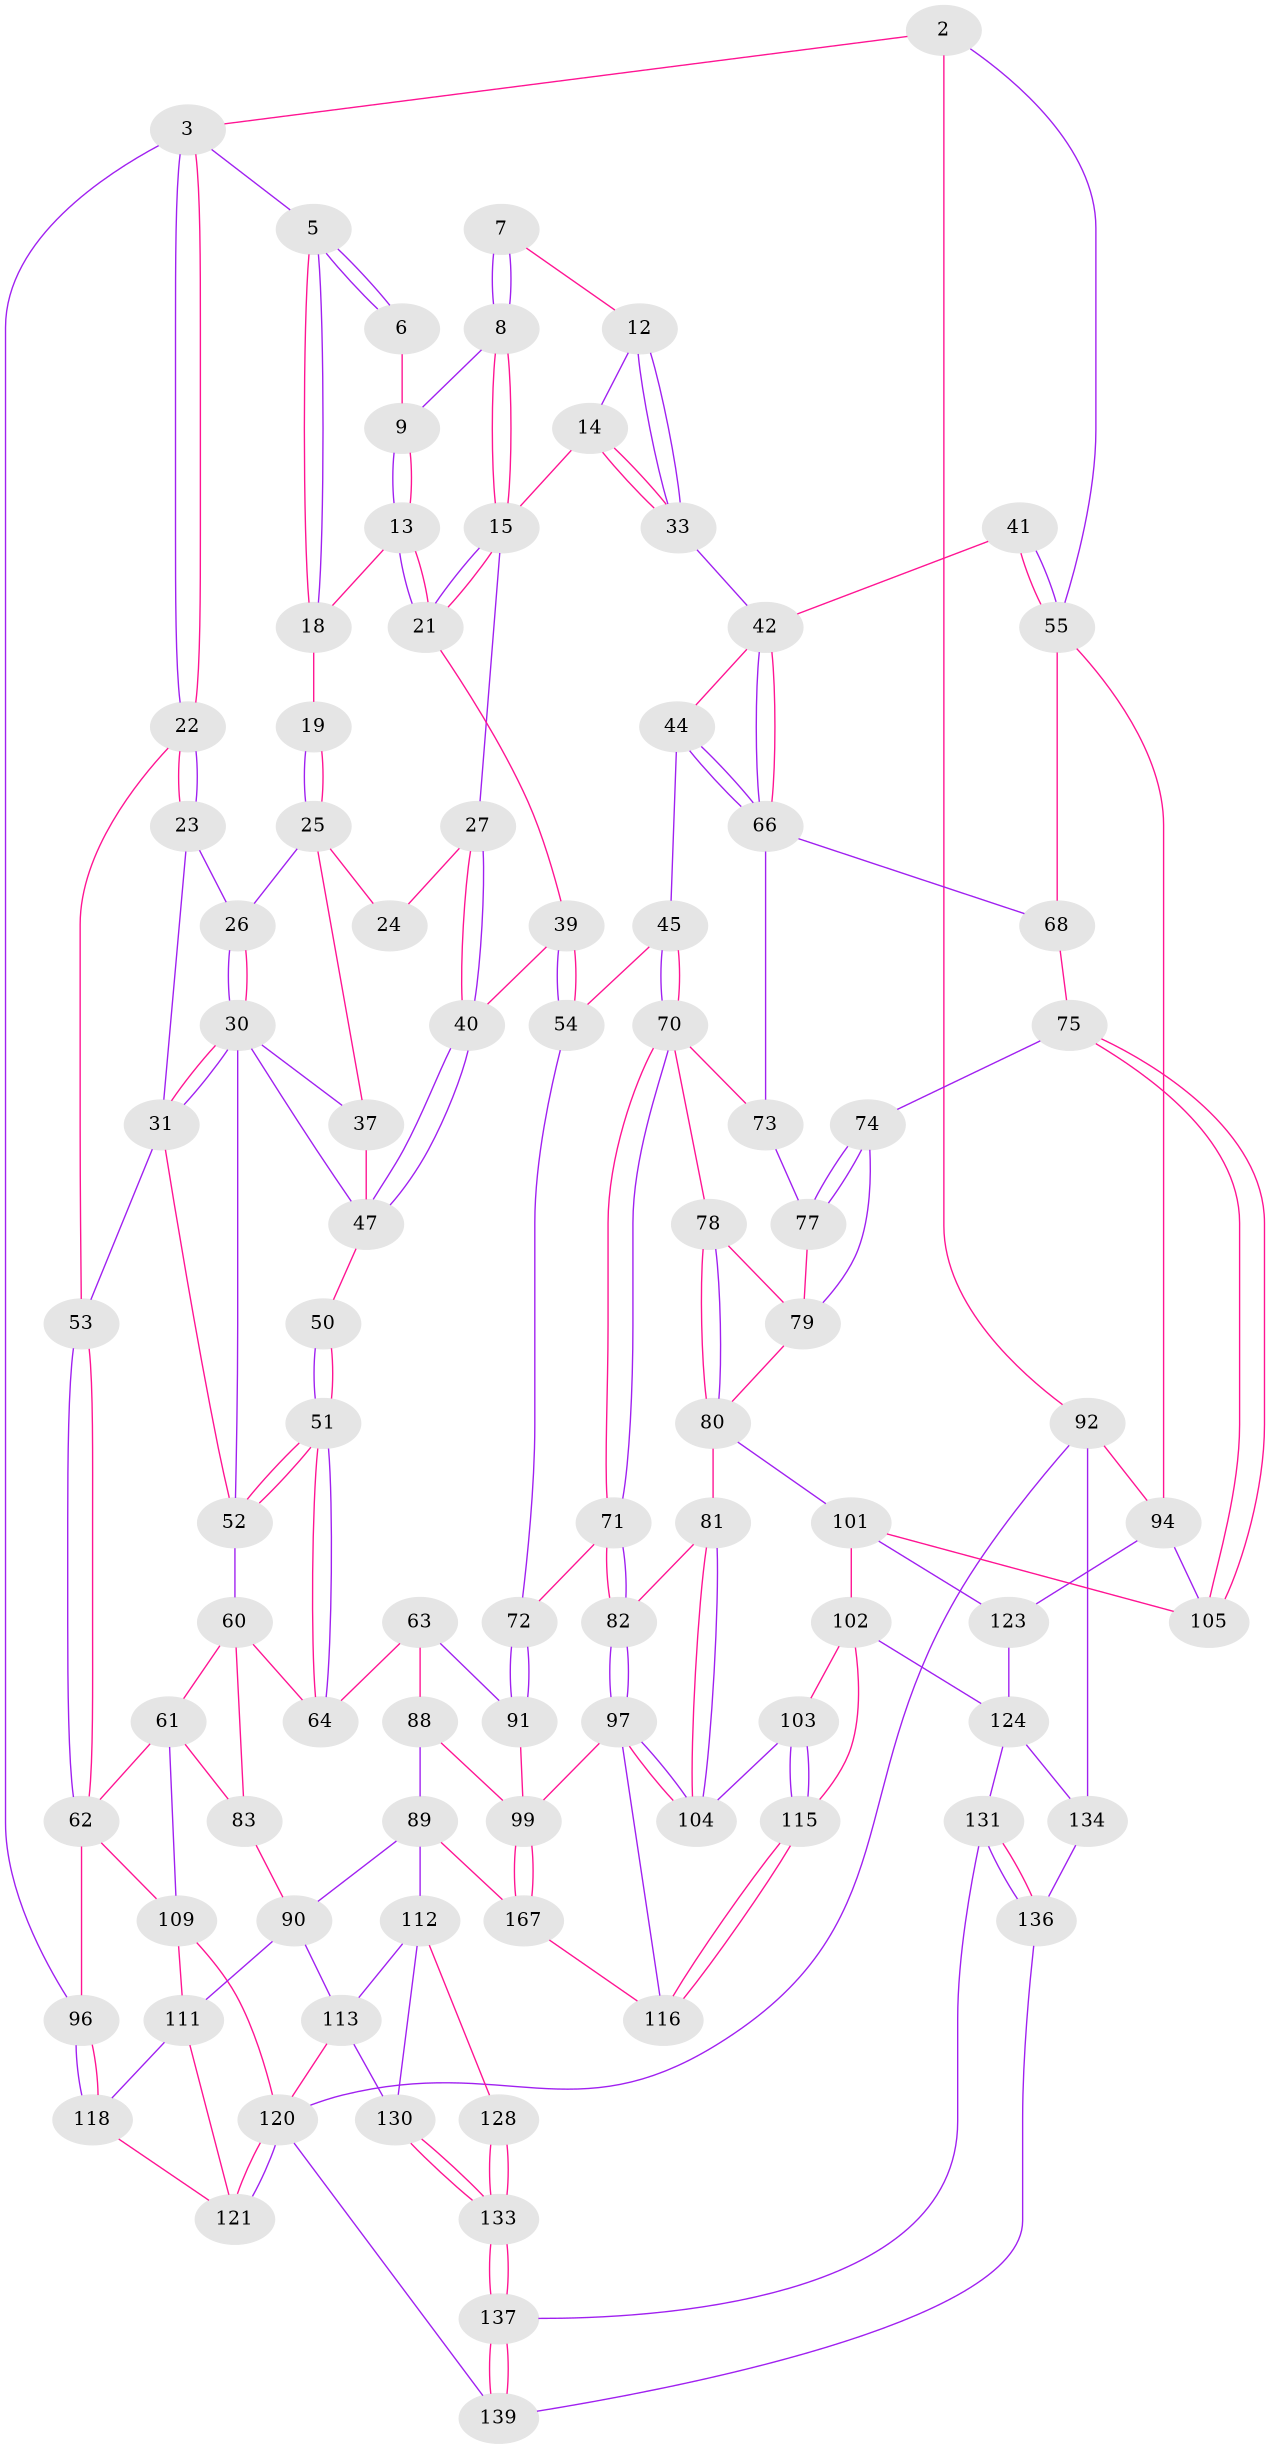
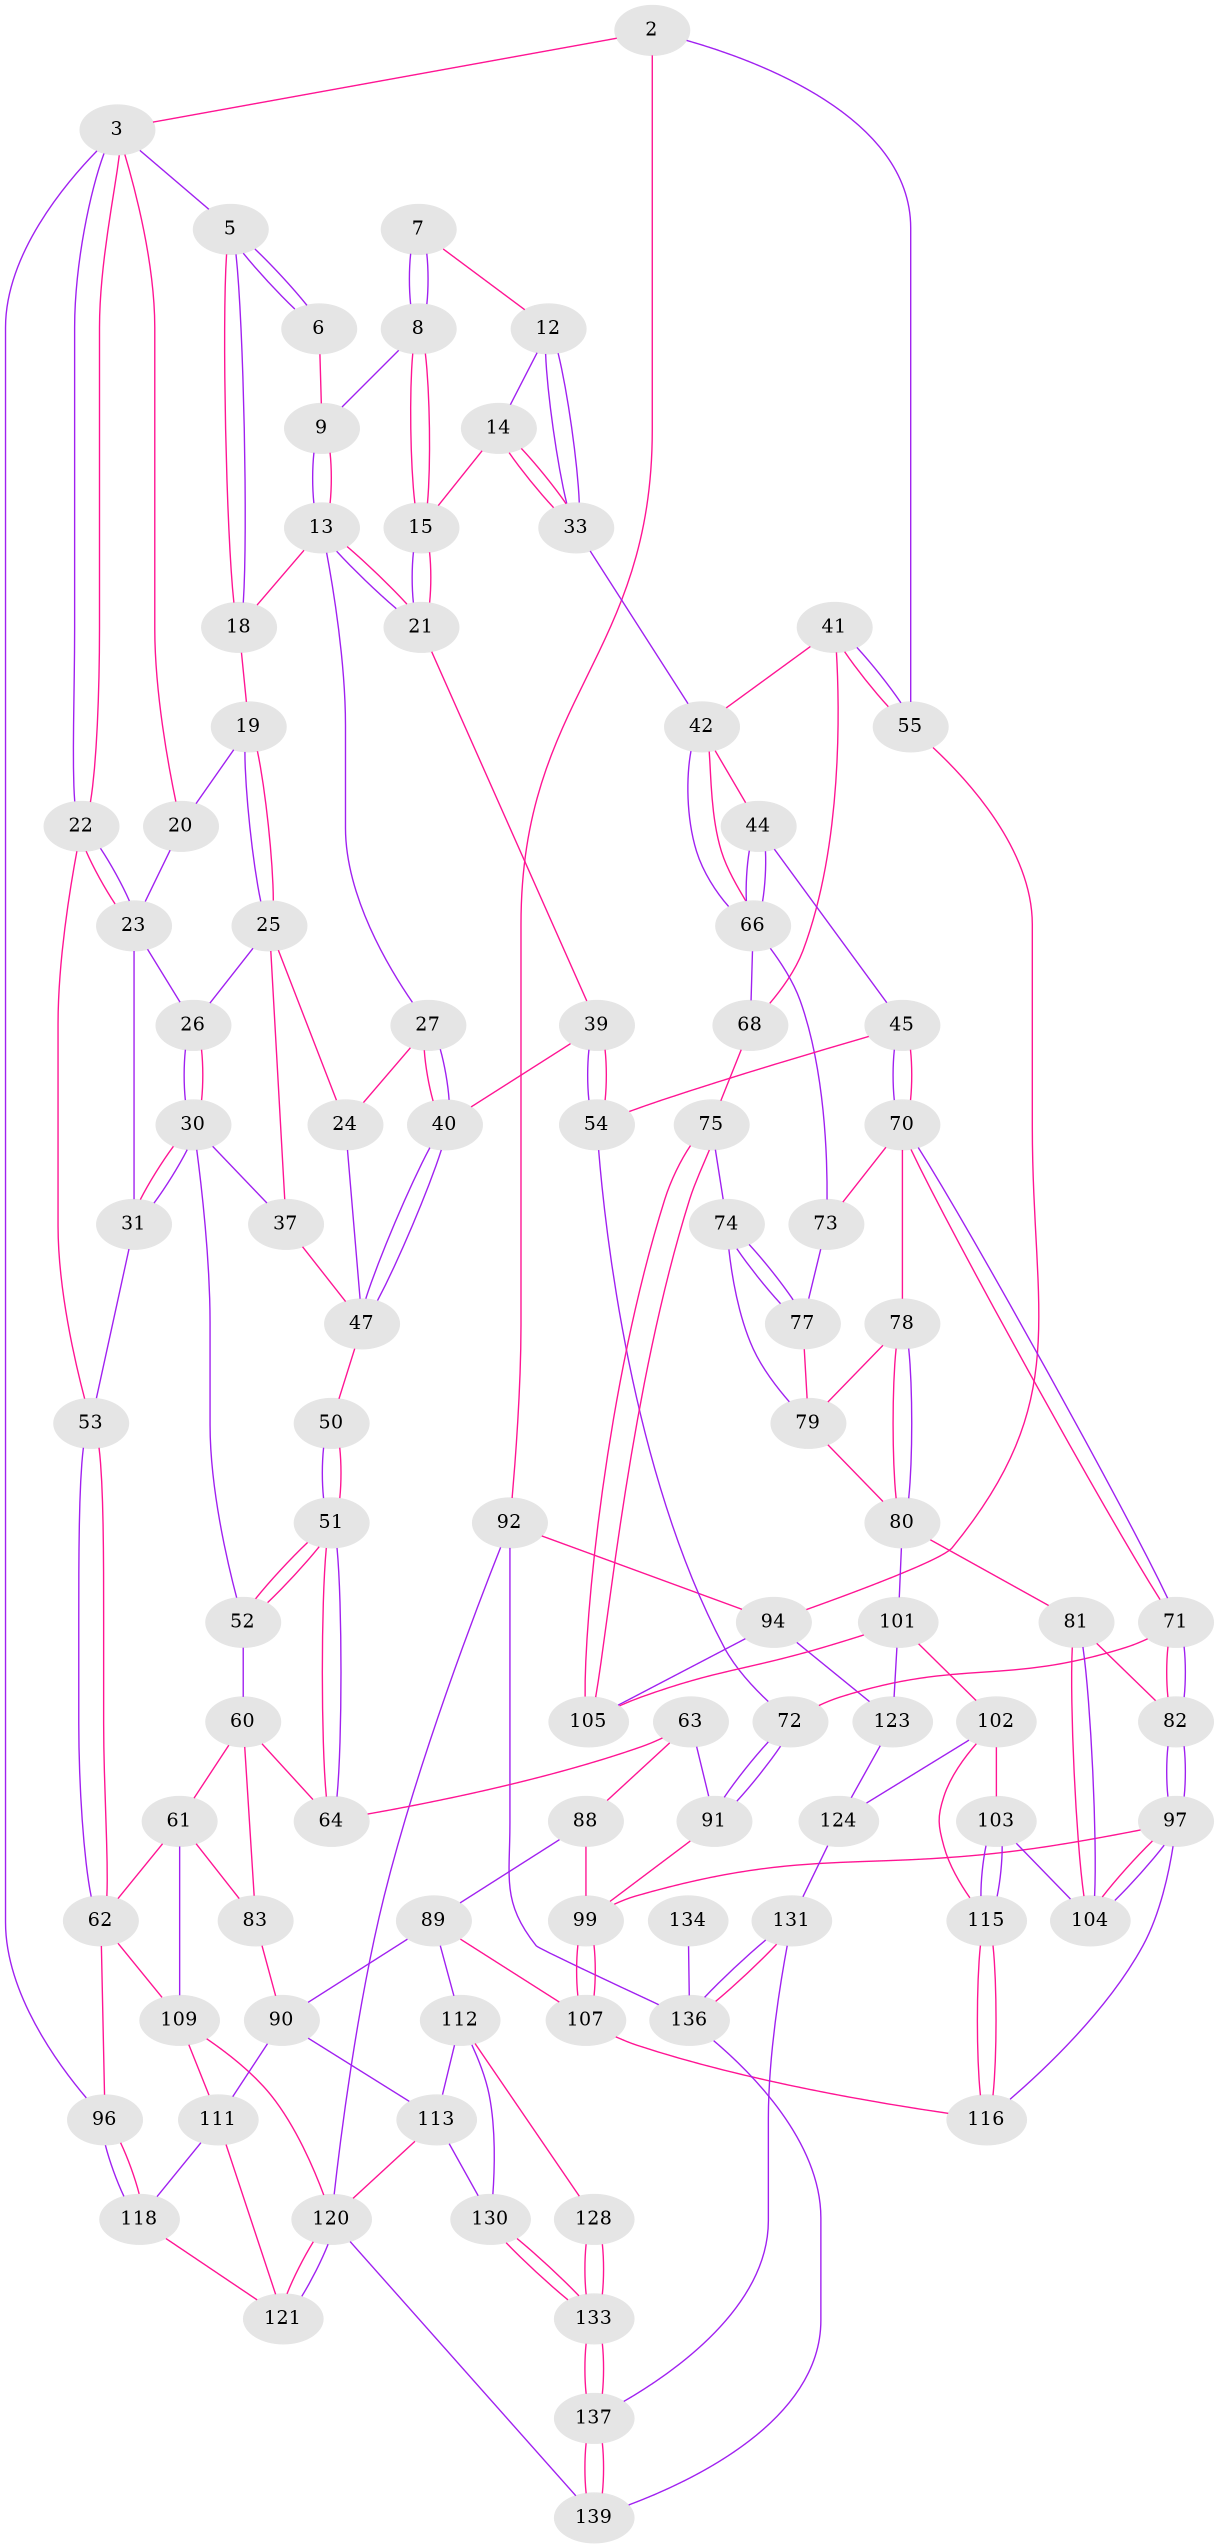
edge "15" -- "27": now "13" -- "27"
edge "55" -- "68": now "41" -- "68"
node "20": added
edge "30" -- "47": now "24" -- "47"
edge "31" -- "52": removed
edge "92" -- "134": now "92" -- "136"
edge "124" -- "134": removed
node "167": label "167" -> "107"
